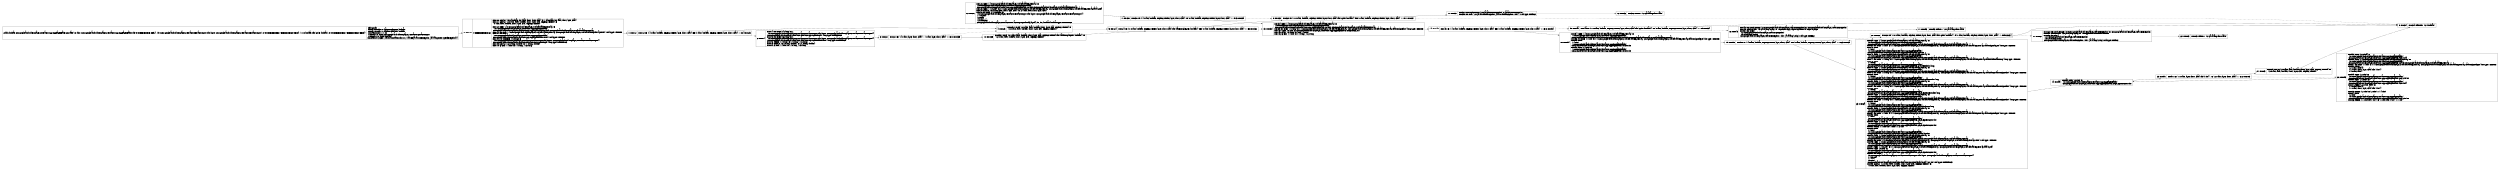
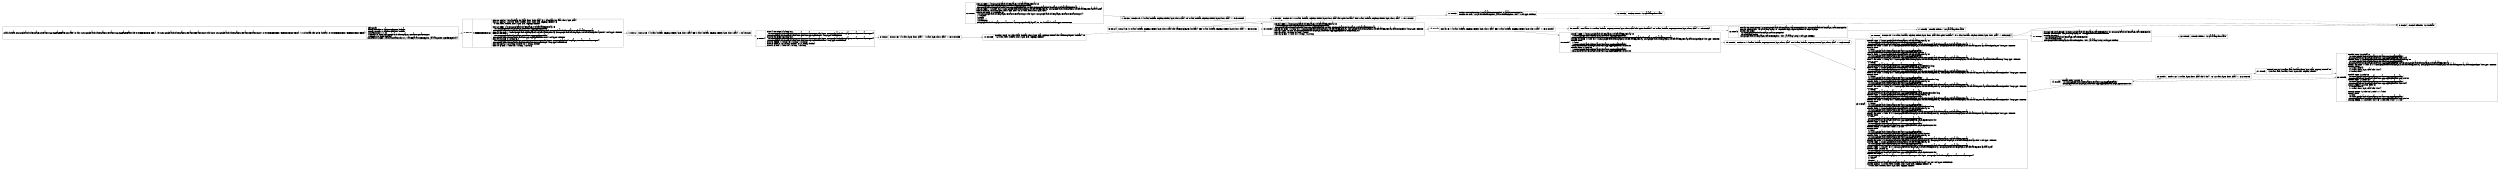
node "4: 0x0023": removed
node "0: 0x0000": text "0x000a: IMMUTABLE  (r4 I:long) =" -> "0x000a: INVOKE  (r4 I:long) ="
edge "27: 0x00c9" -> "9: 0x0034": now "27: 0x00c9" -> "26: 0x00b3"
